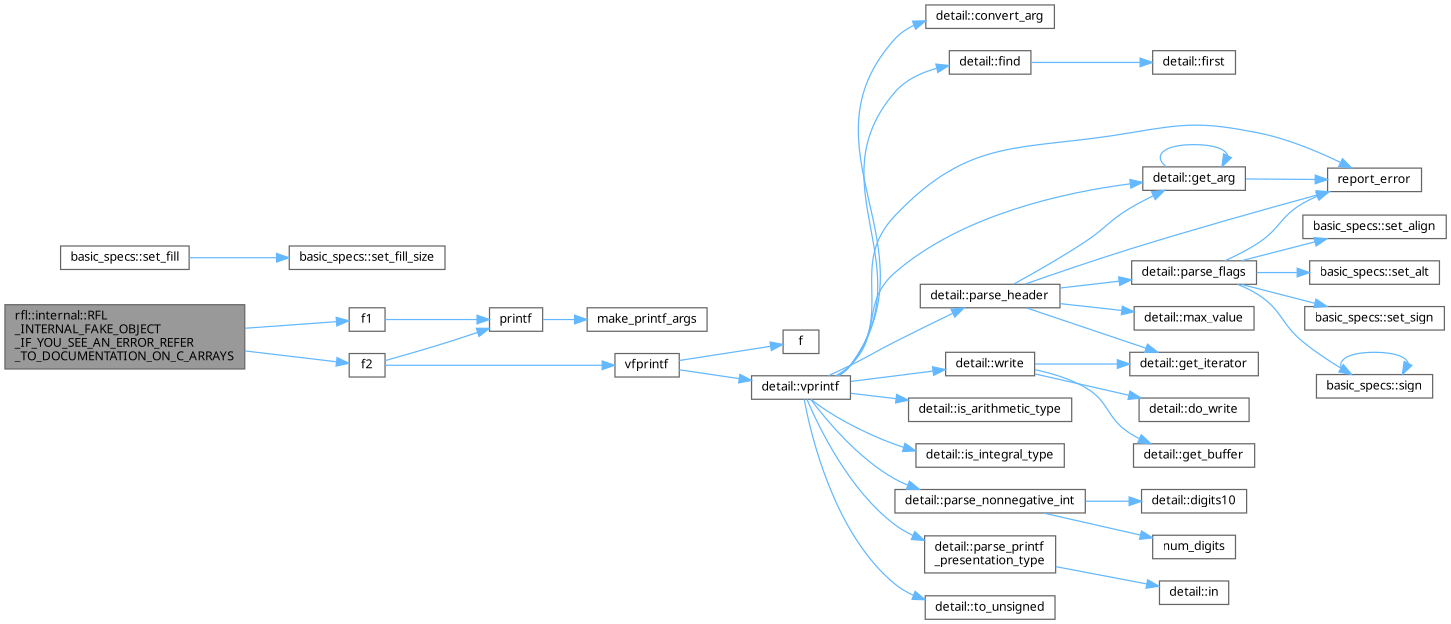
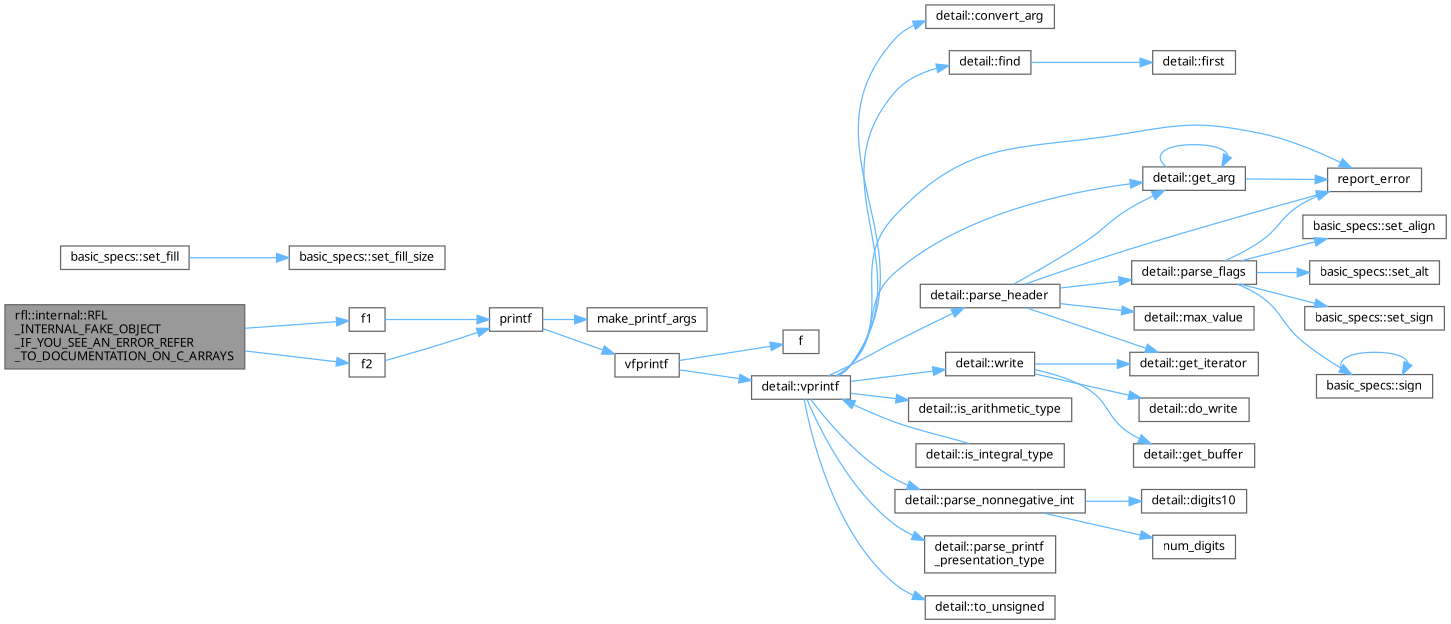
edge "f2" -> "vfprintf": now "printf" -> "vfprintf"
edge "detail::vprintf" -> "detail::is_integral_type": reversed
node "detail::in": removed
